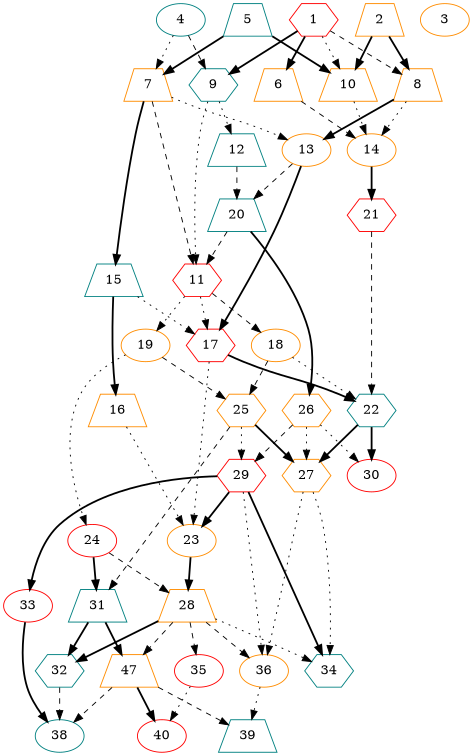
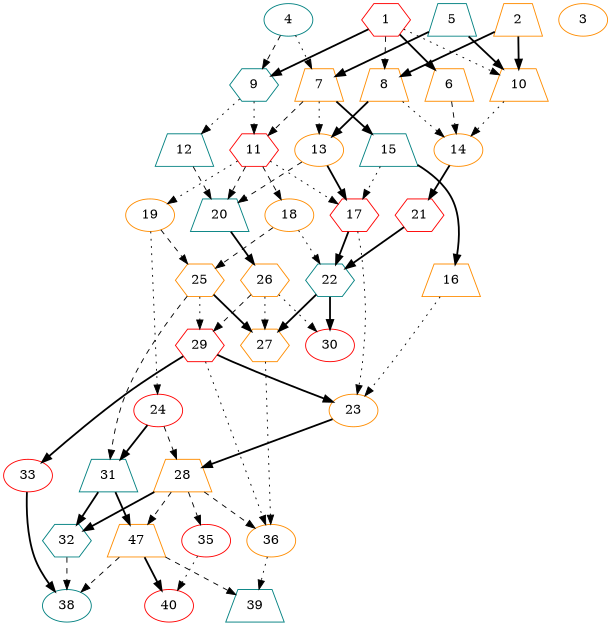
edge "20" -> "11": reversed
edge "21" -> "22": style dashed -> bold
node "34": removed
